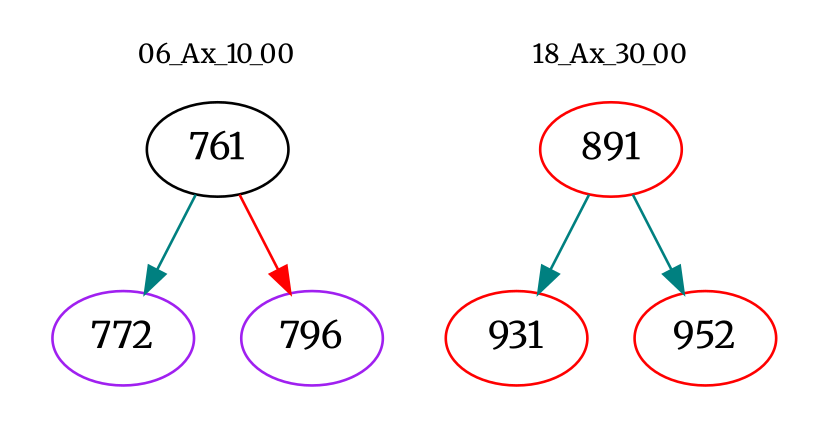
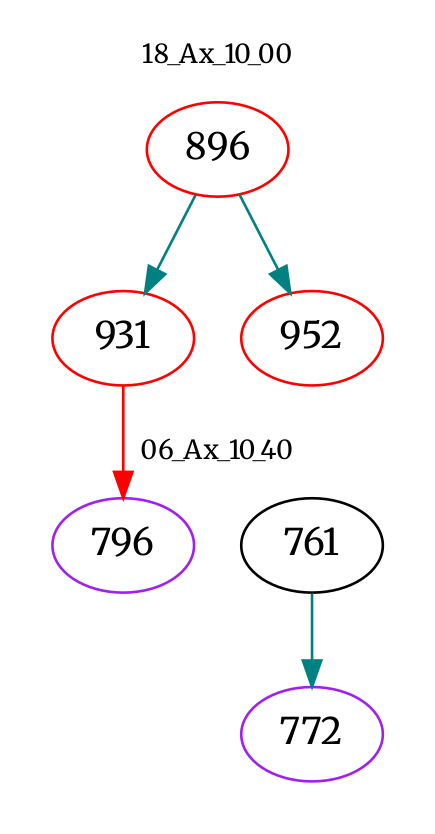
cluster "06_Ax_10_00": label "06_Ax_10_00" -> "06_Ax_10_40"
cluster "18_Ax_30_00": label "18_Ax_30_00" -> "18_Ax_10_00"
node "891": label "891" -> "896"
edge "761" -> "796": now "931" -> "796"
